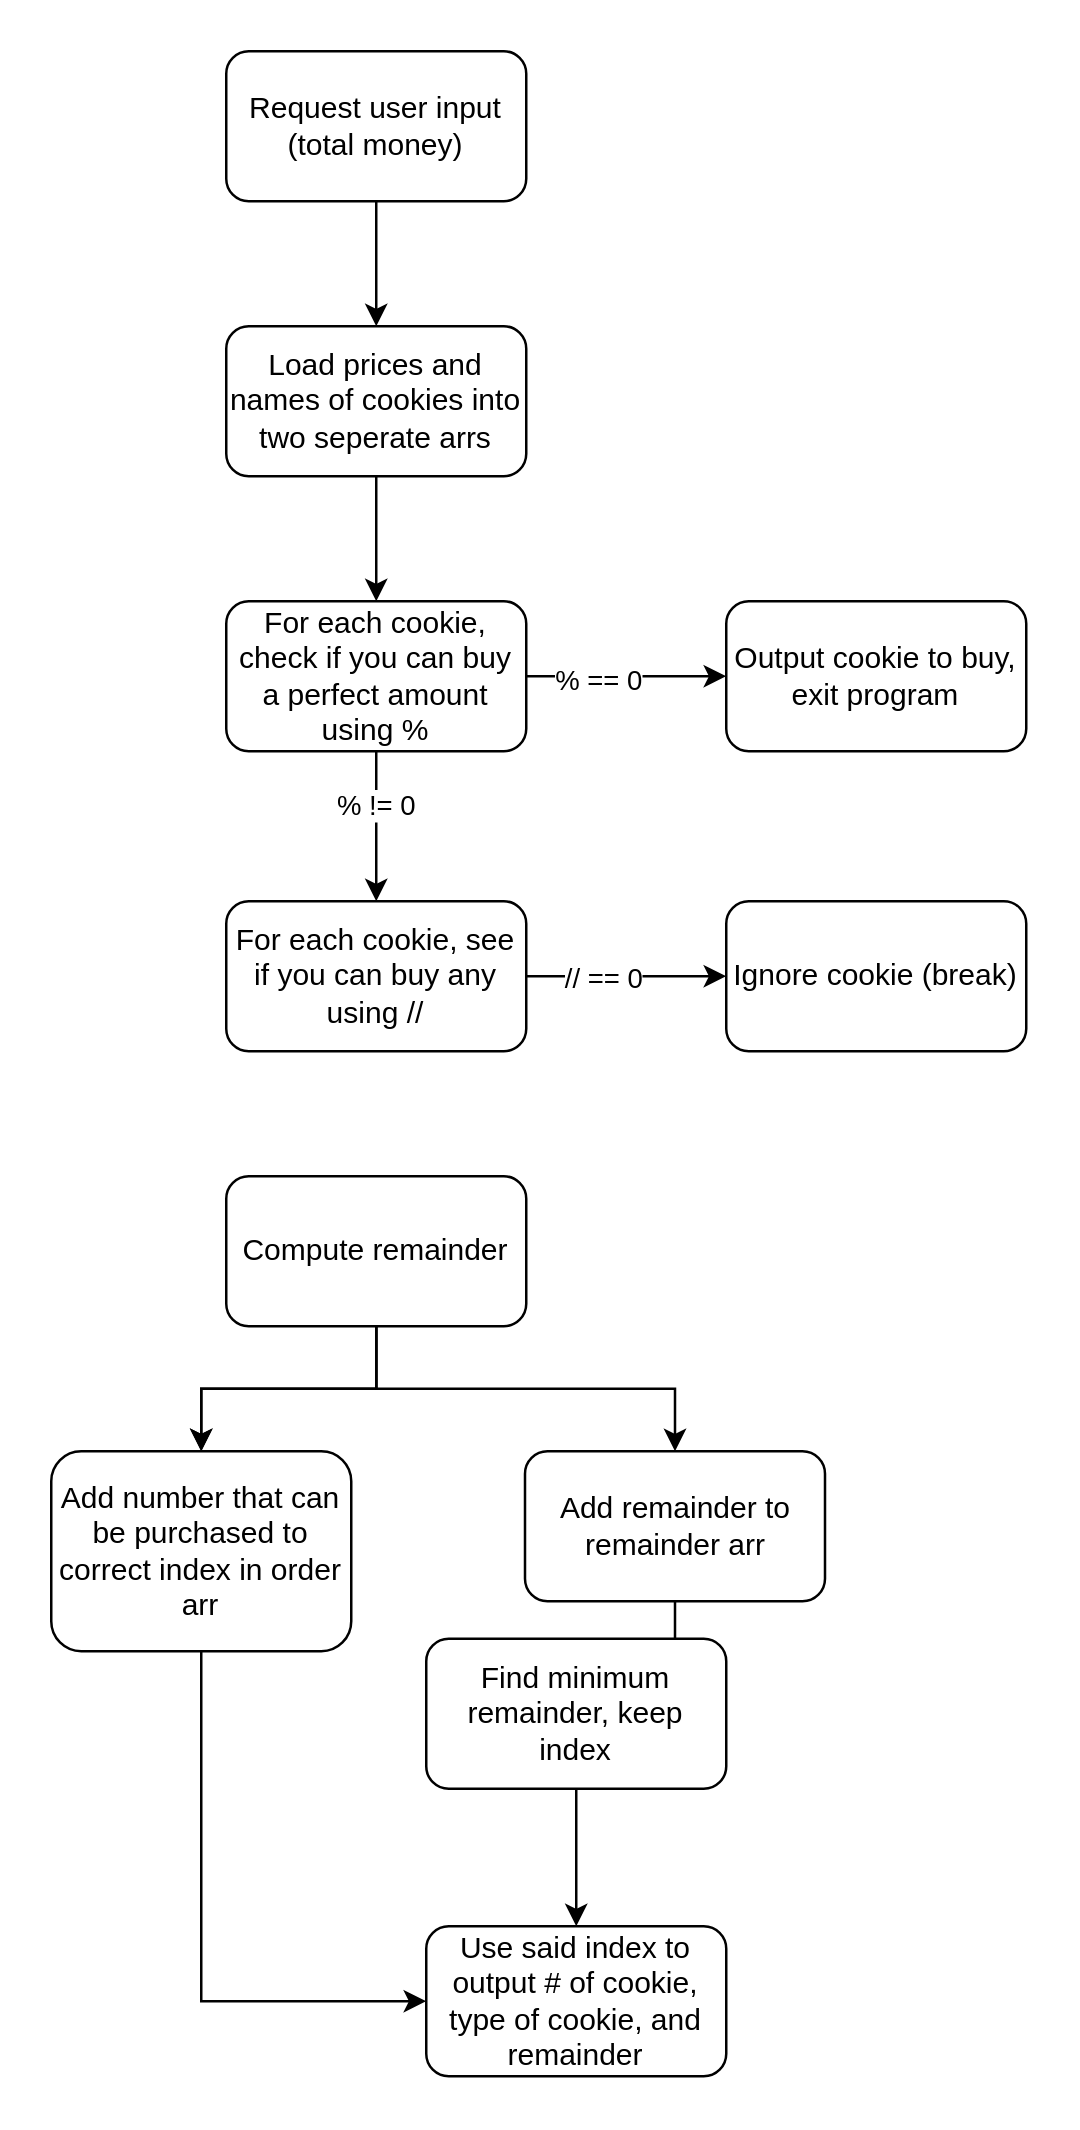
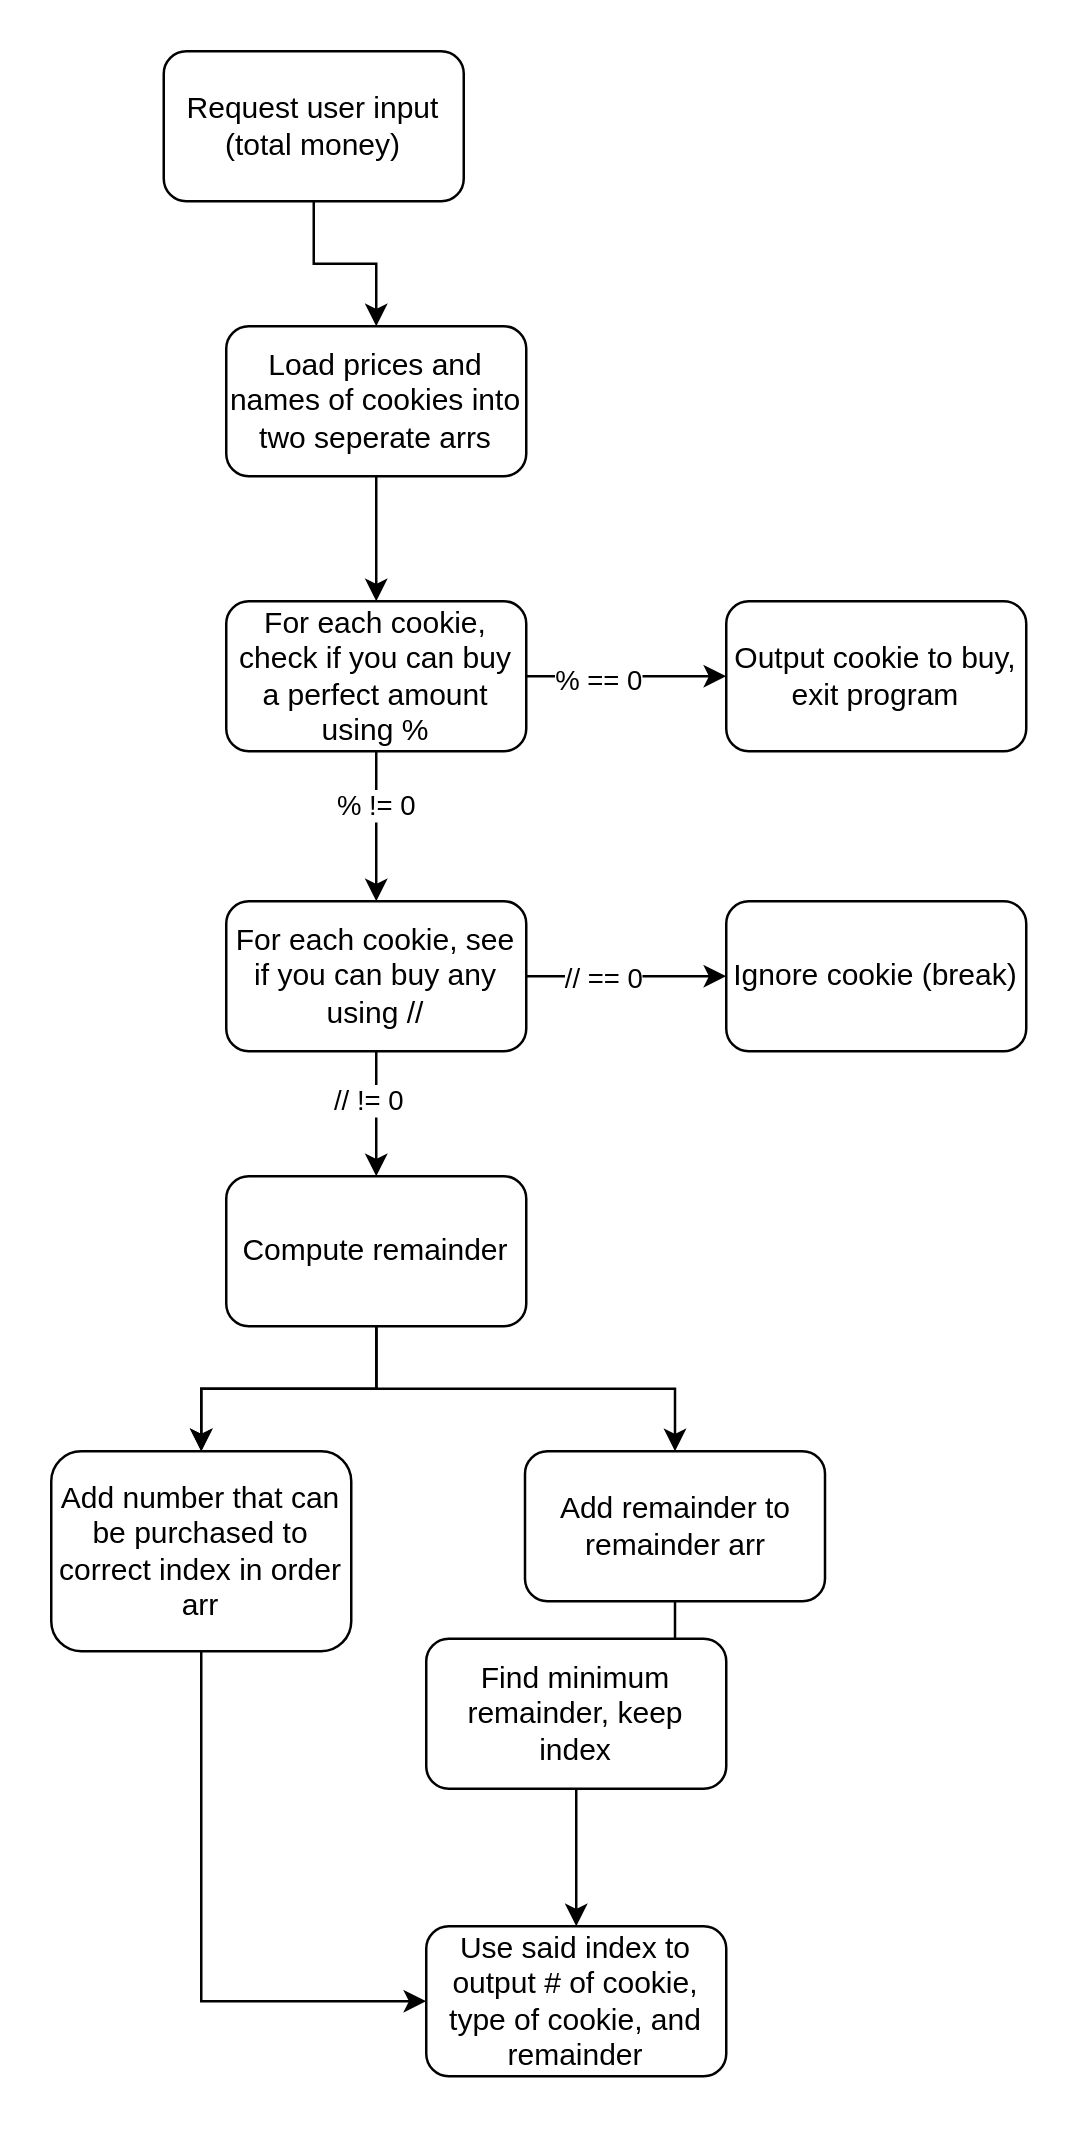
node "Request user input (total money)": moved (376, 126) -> (314, 126)
edge "For each cookie, see if you can buy any using //" -> "Compute remainder": added, label "// != 0"
